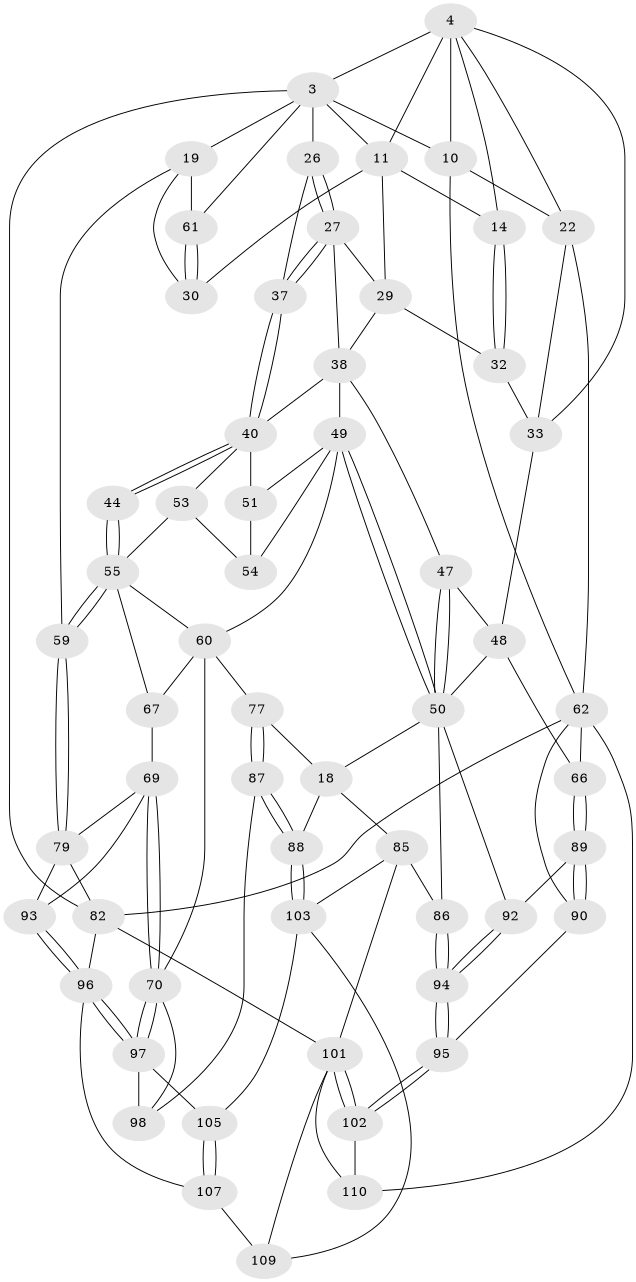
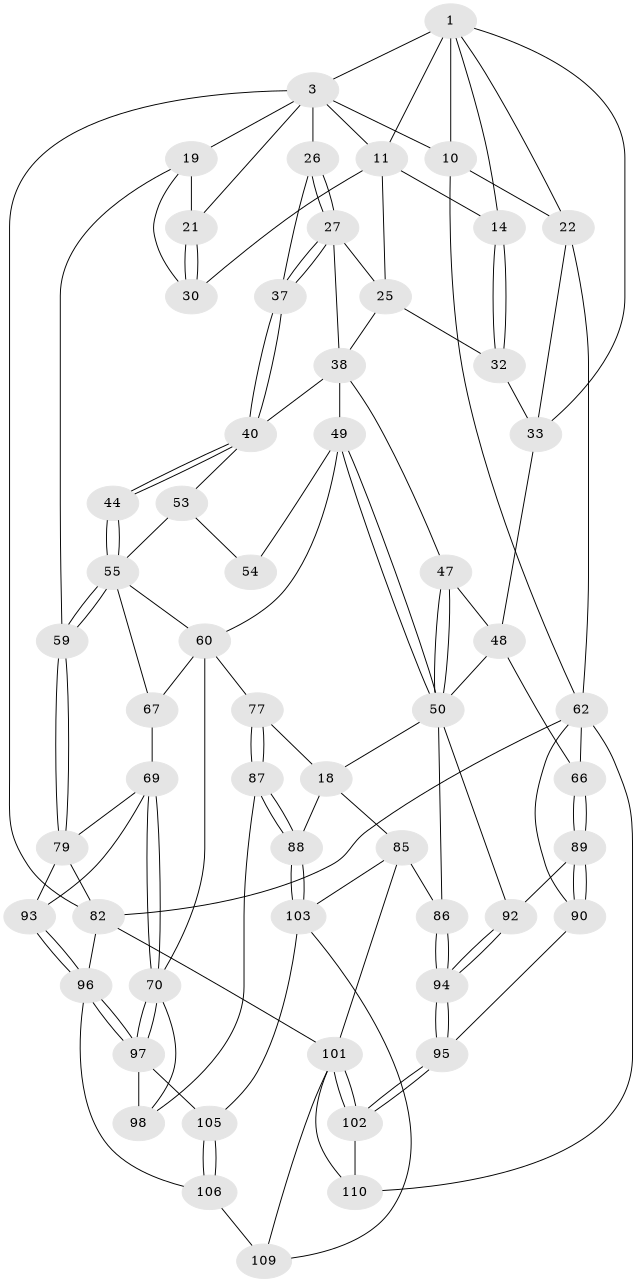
node "4": label "4" -> "1"
node "61": label "61" -> "21"
node "29": label "29" -> "25"
node "51": removed
node "107": label "107" -> "106"
